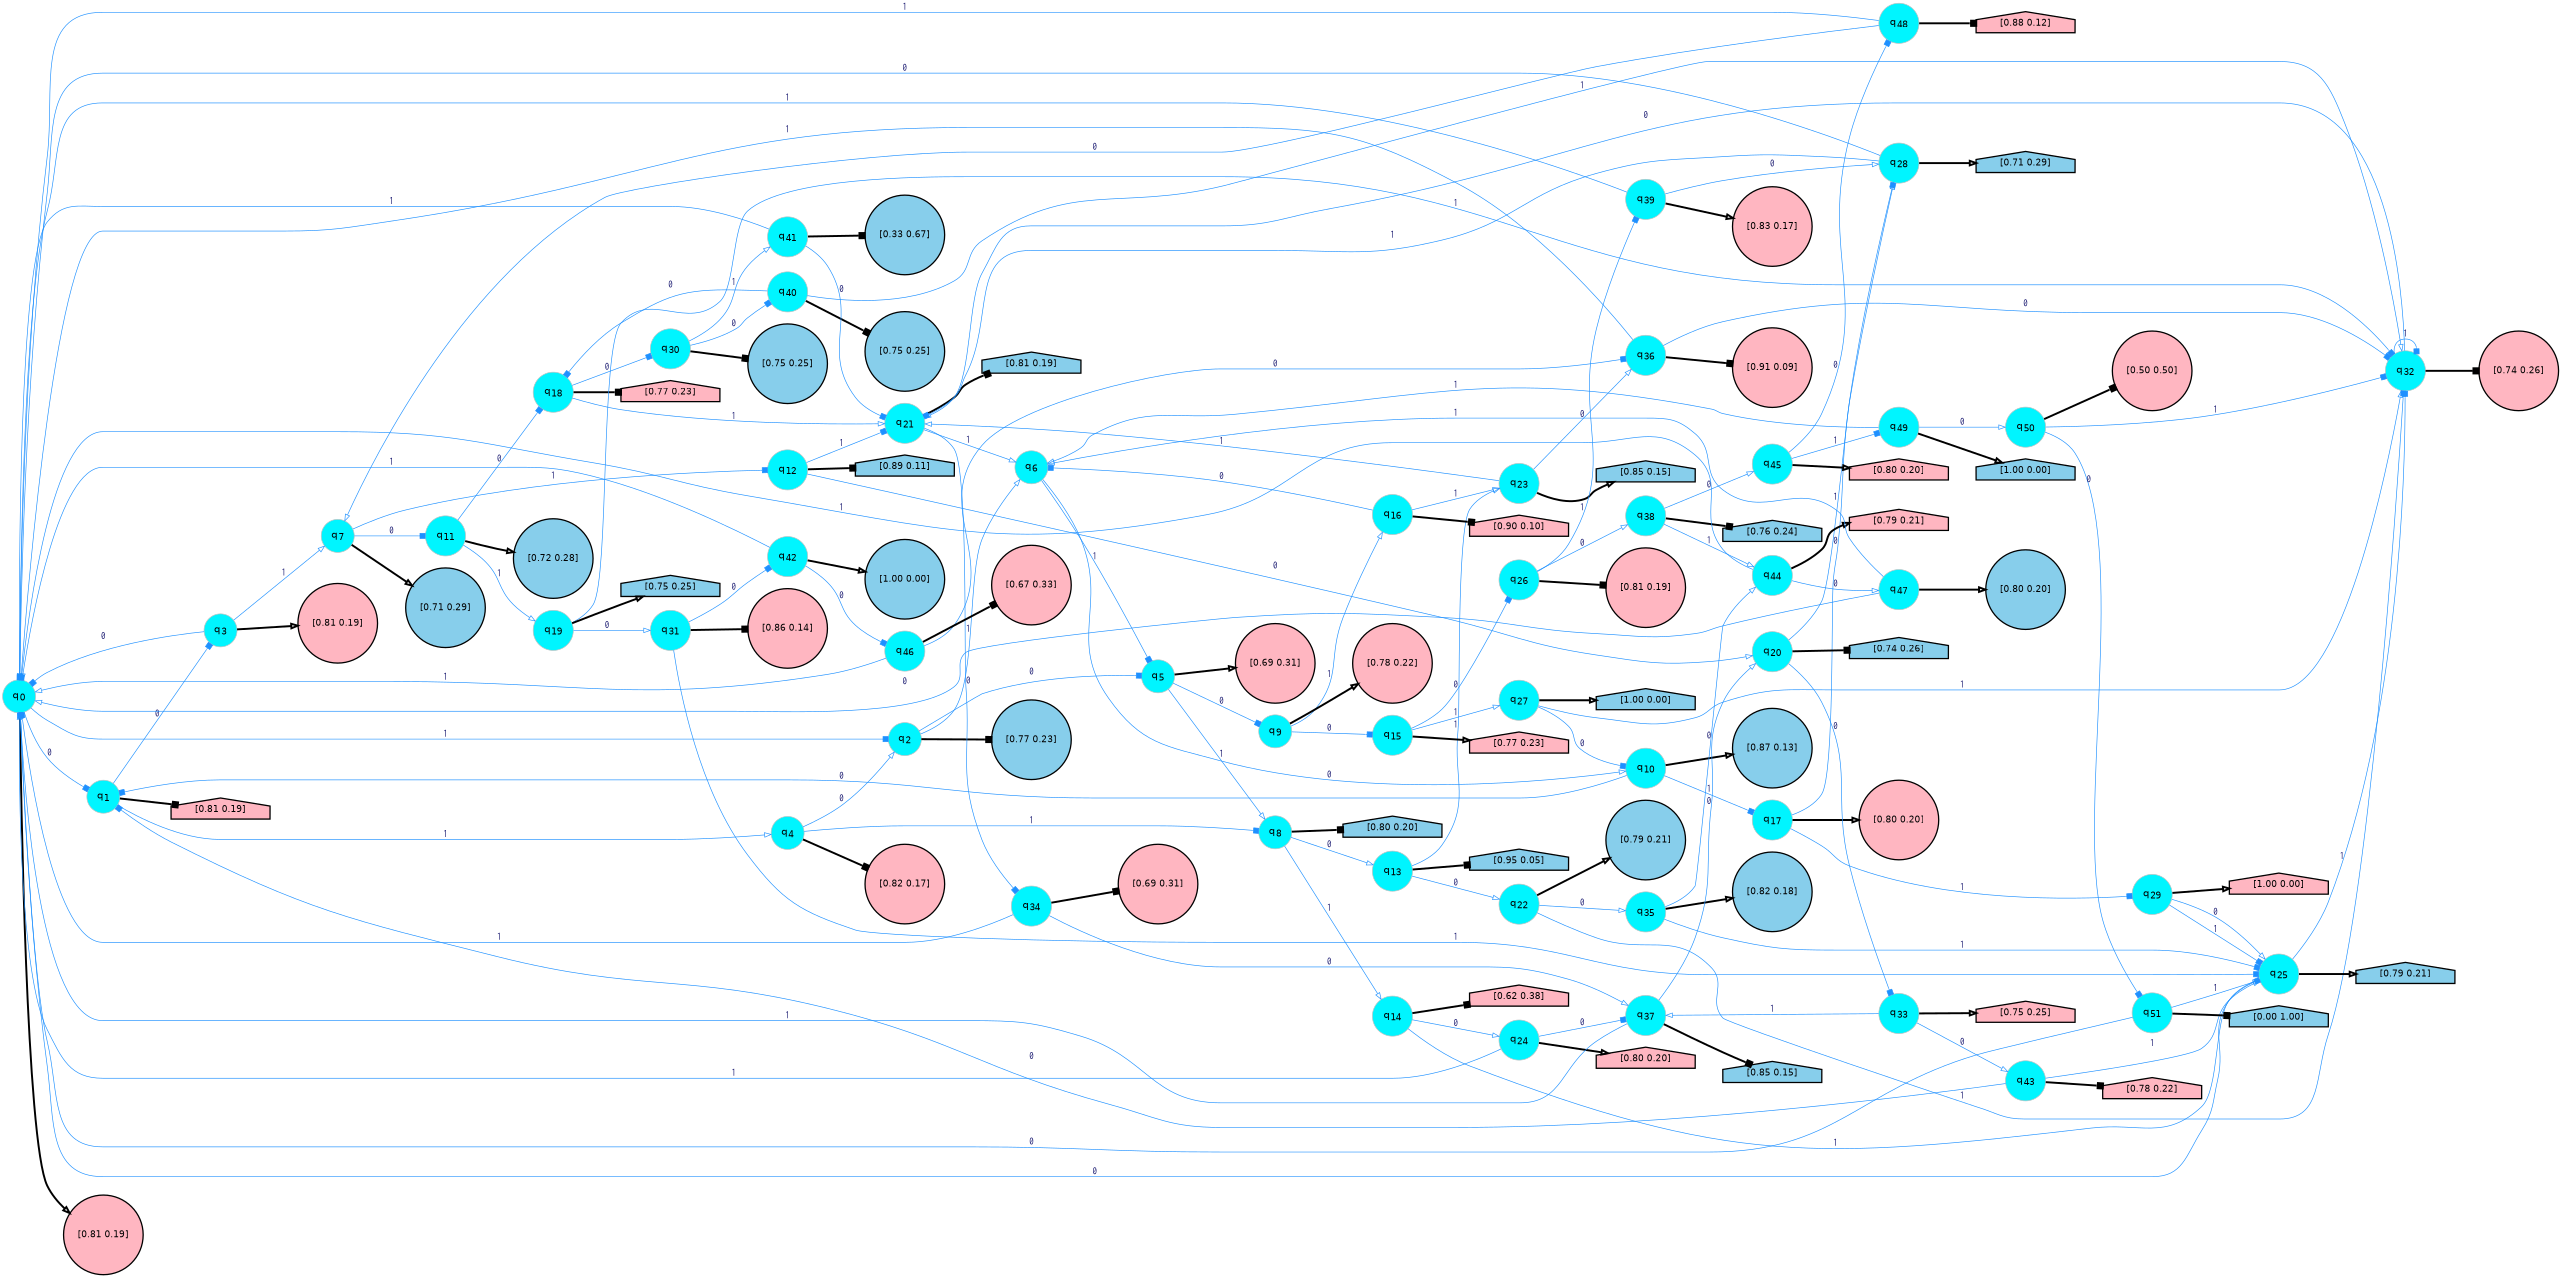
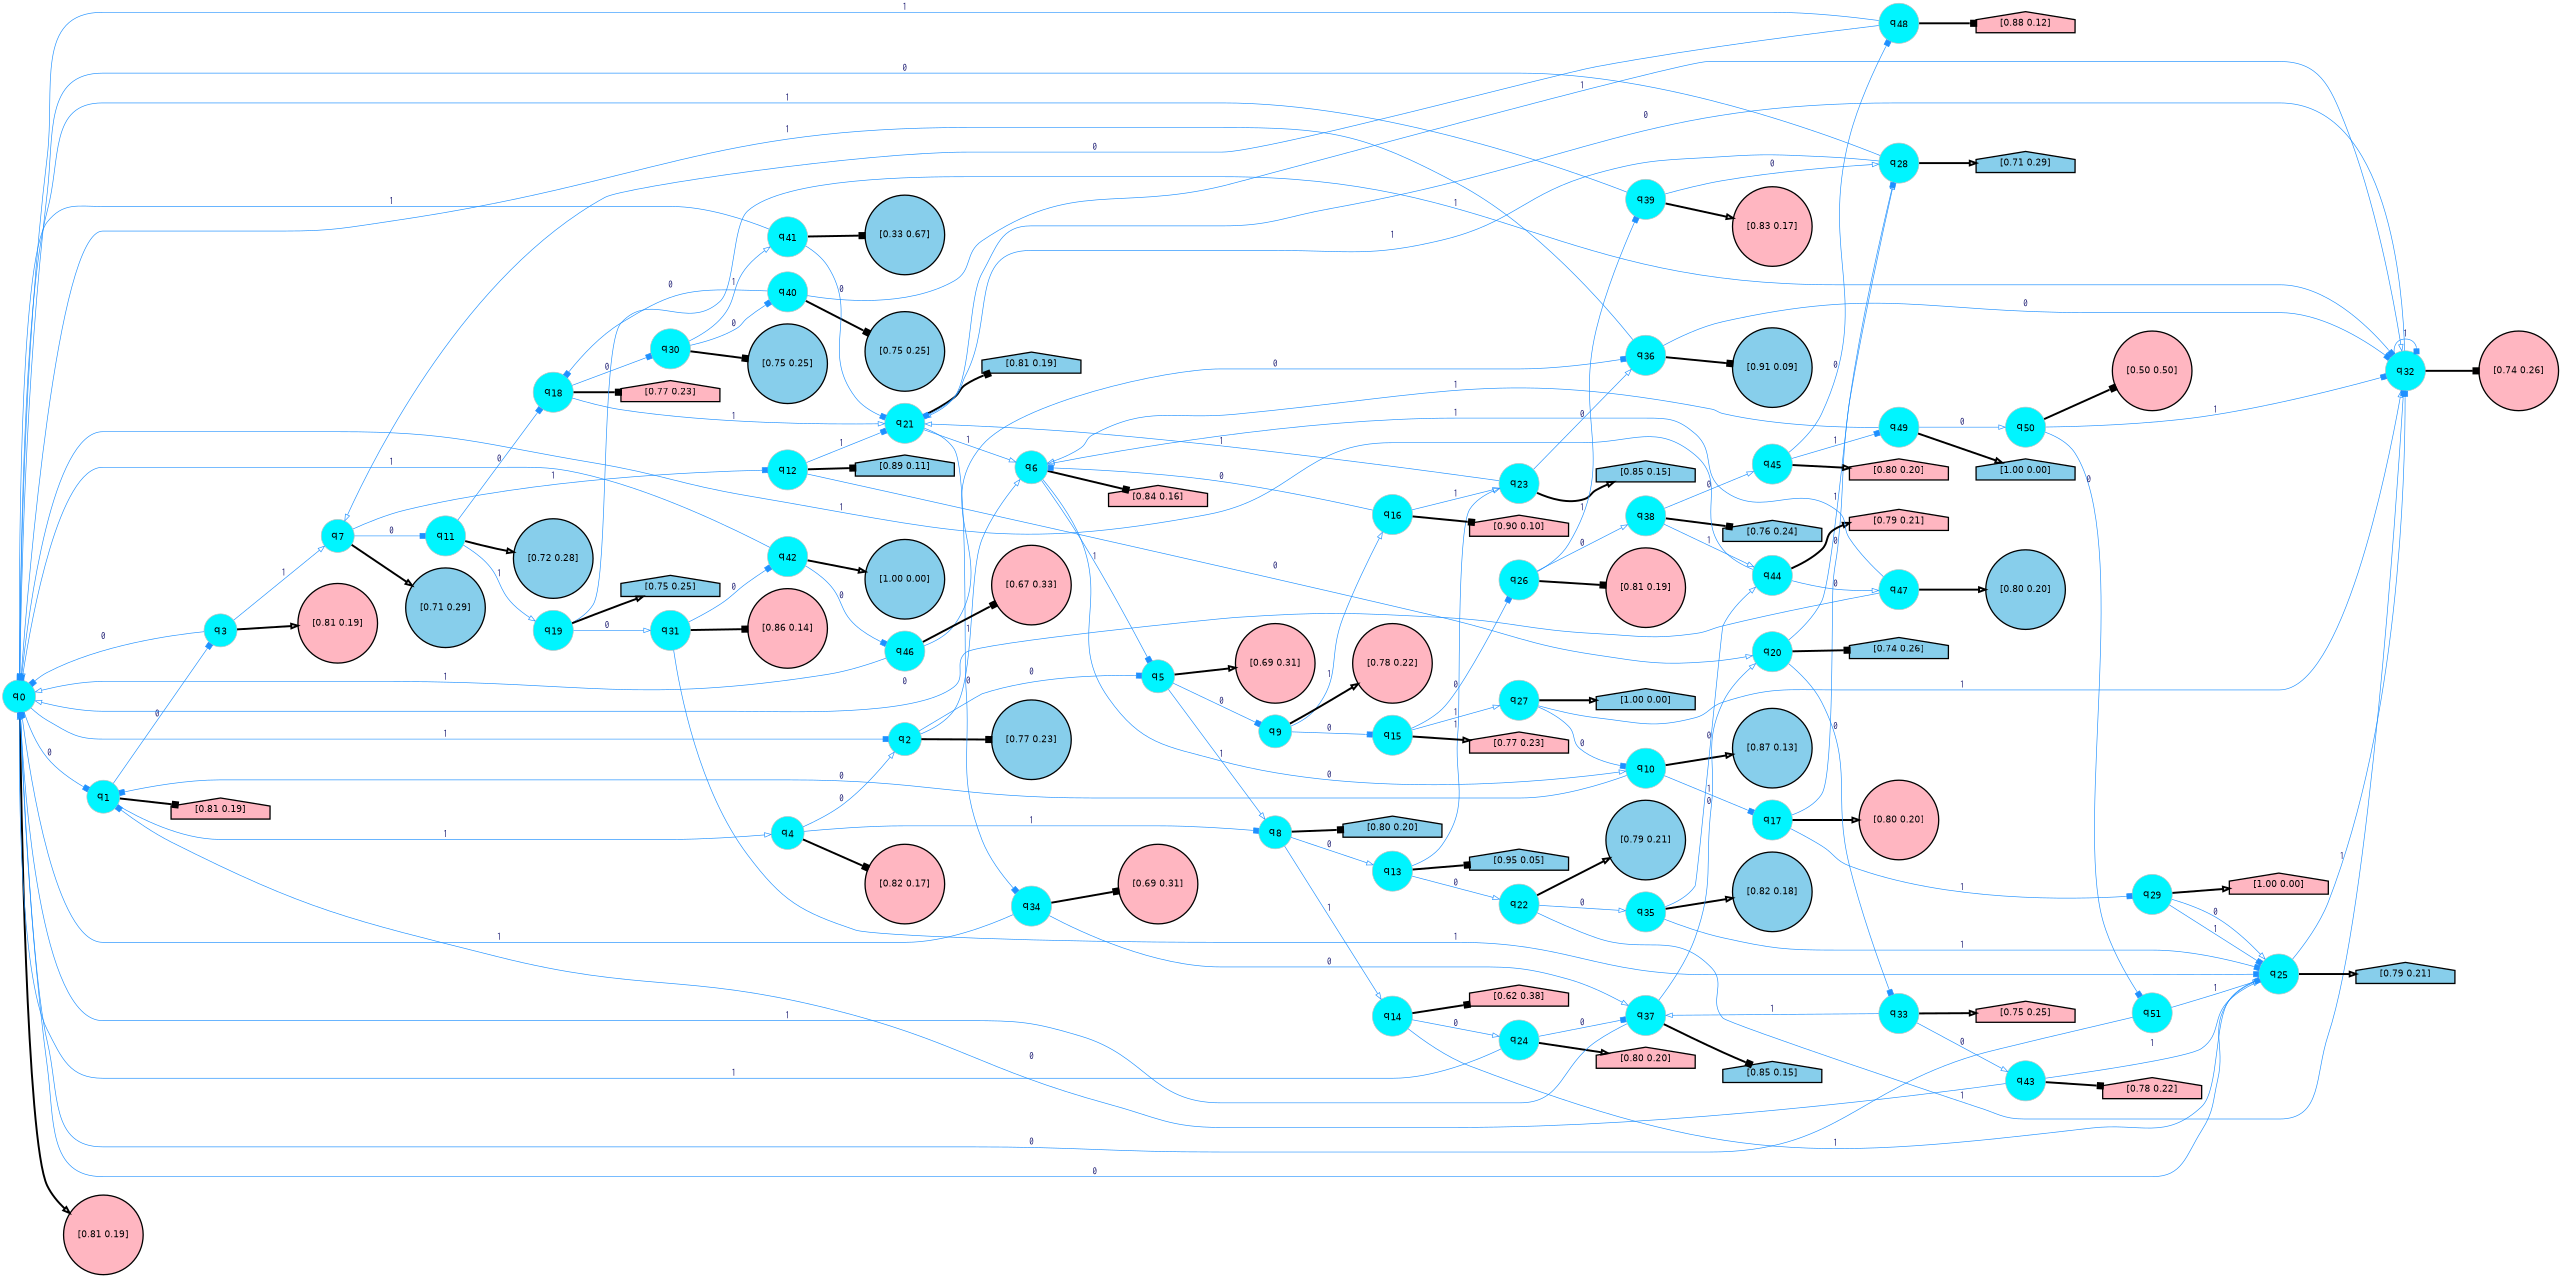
node "[0.91 0.09]": fillcolor lightpink -> skyblue
node "[0.84 0.16]": added
node "[0.00 1.00]": removed
